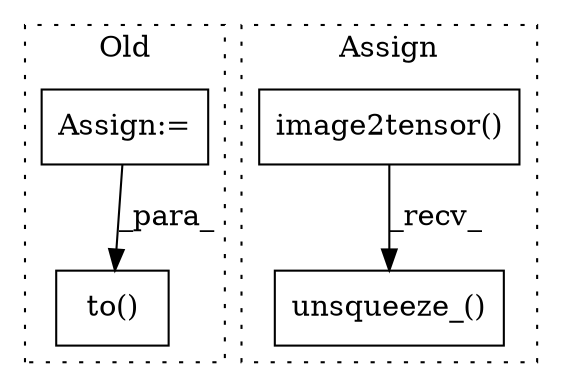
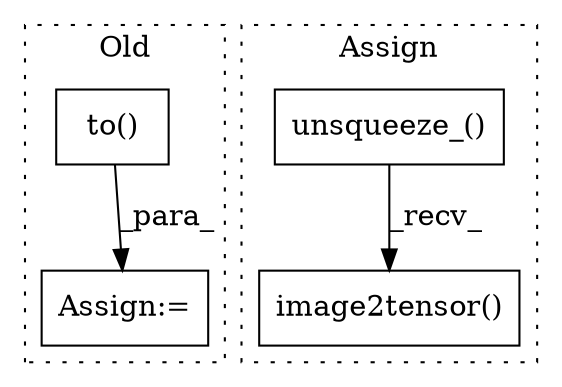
edge "Assign:=" -> "to()": reversed
edge "image2tensor()" -> "unsqueeze_()": reversed
